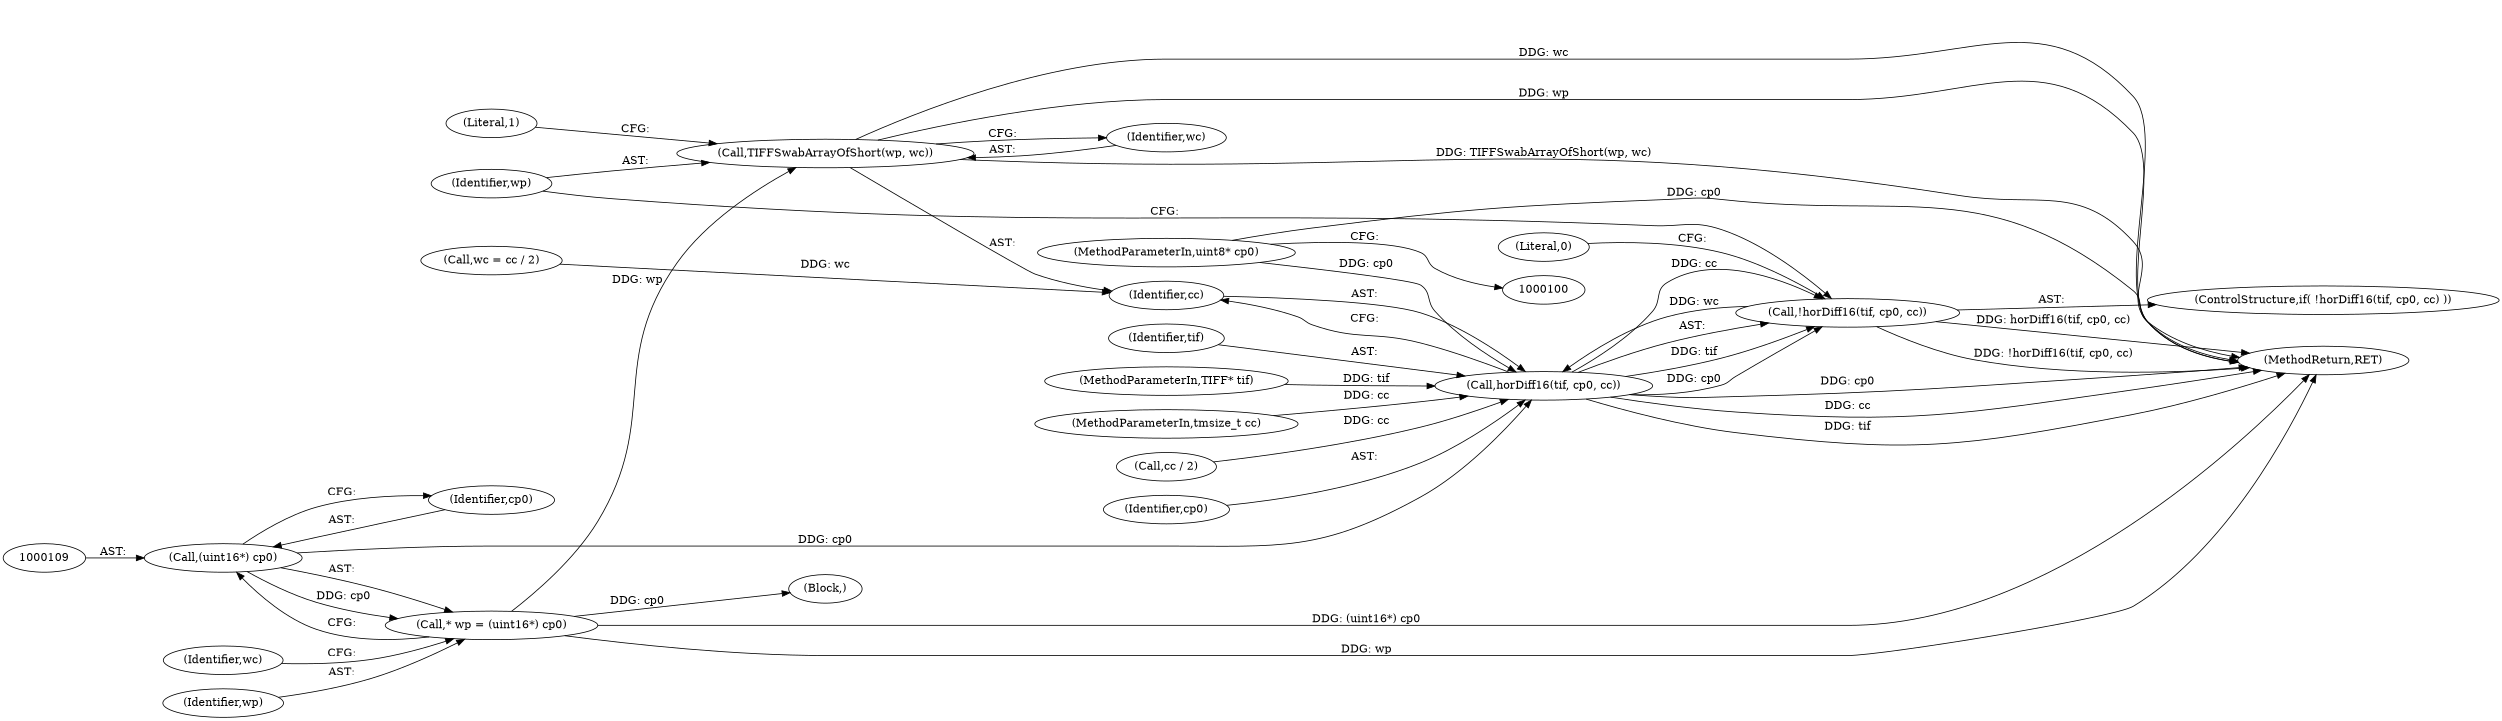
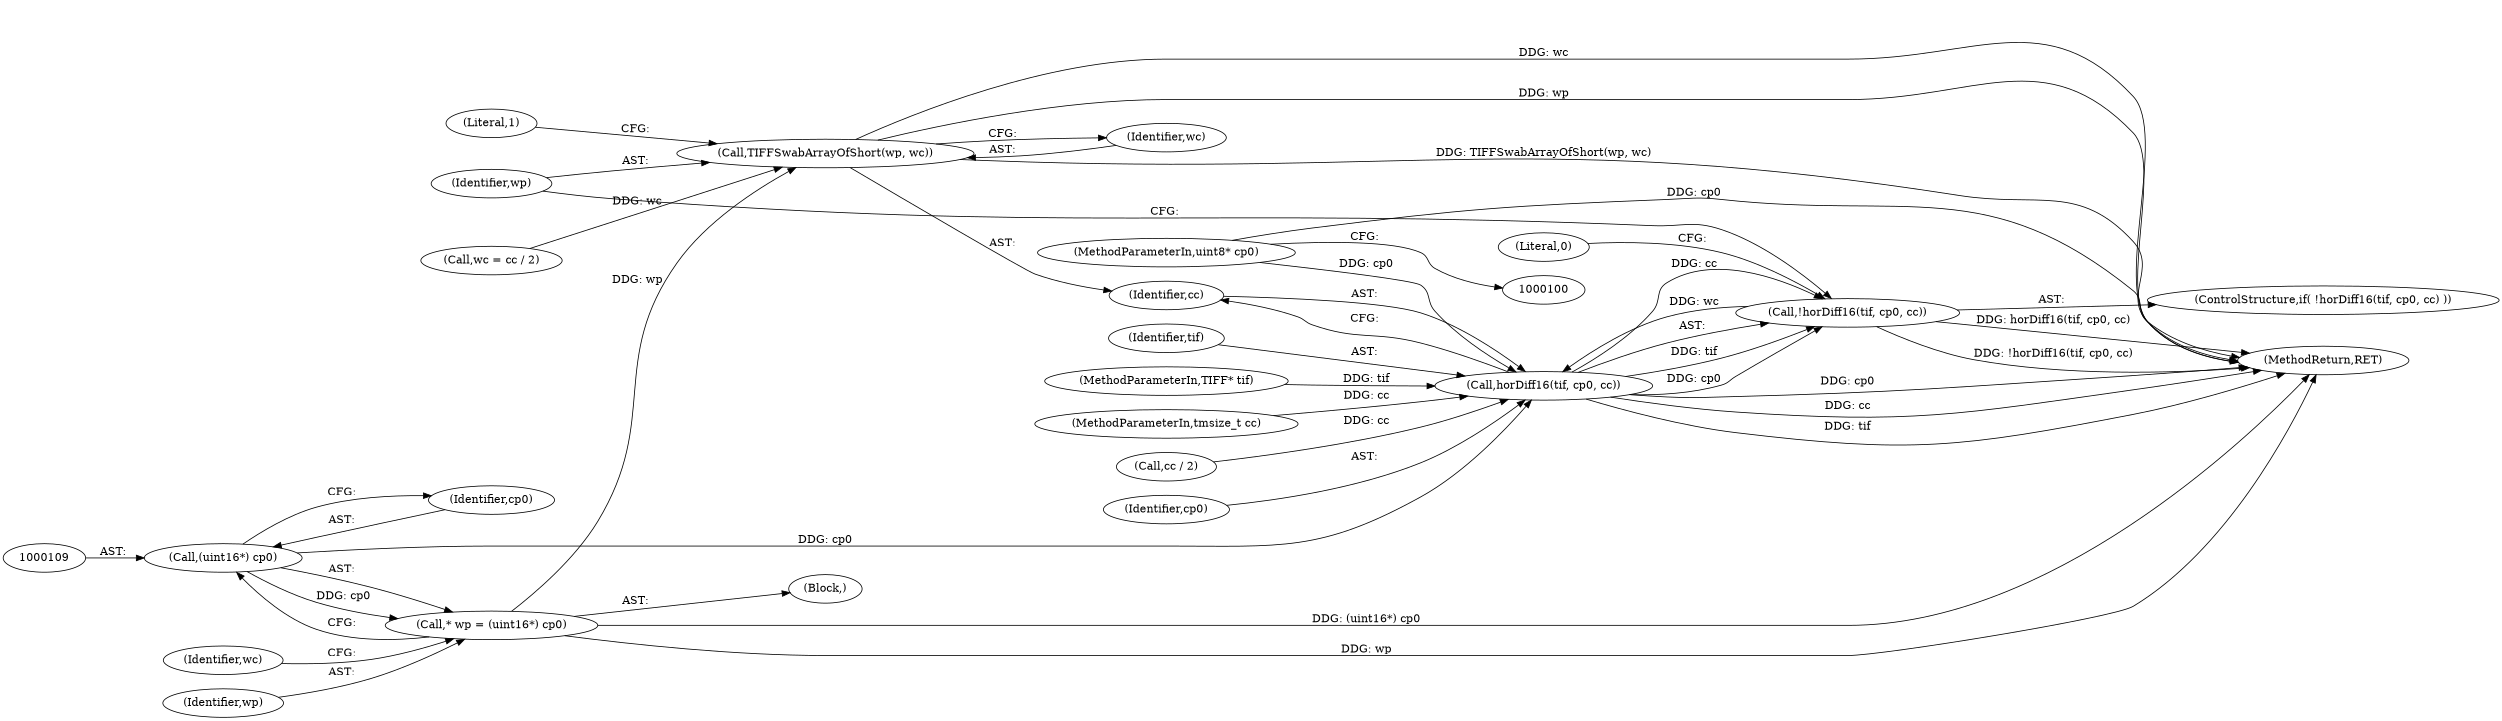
edge "(Call,wc = cc / 2)" -> "(Identifier,cc)": now "(Call,wc = cc / 2)" -> "(Call,TIFFSwabArrayOfShort(wp, wc))"
edge "(Call,* wp = (uint16*) cp0)" -> "(Block,)": label "DDG: cp0" -> "AST: "
